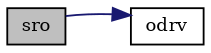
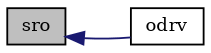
edge "sro" -> "odrv": reversed
